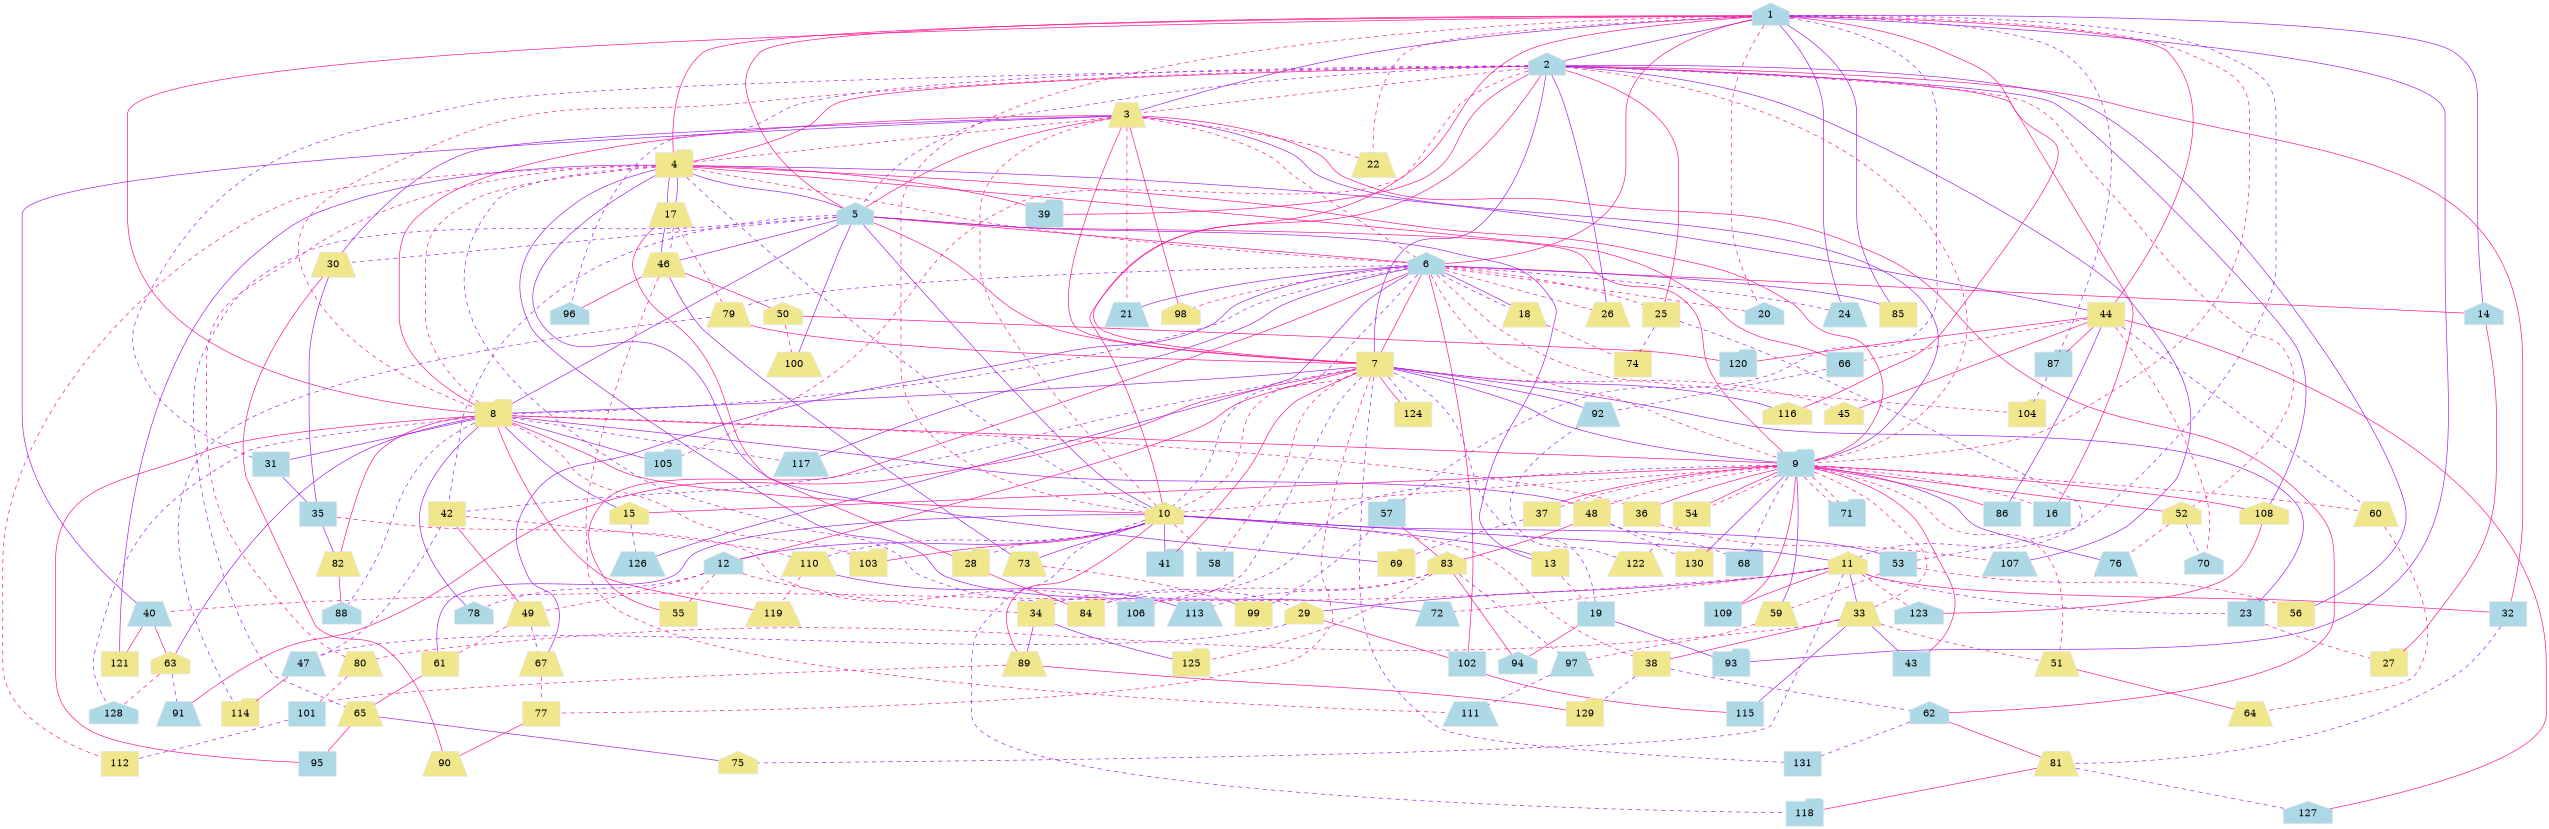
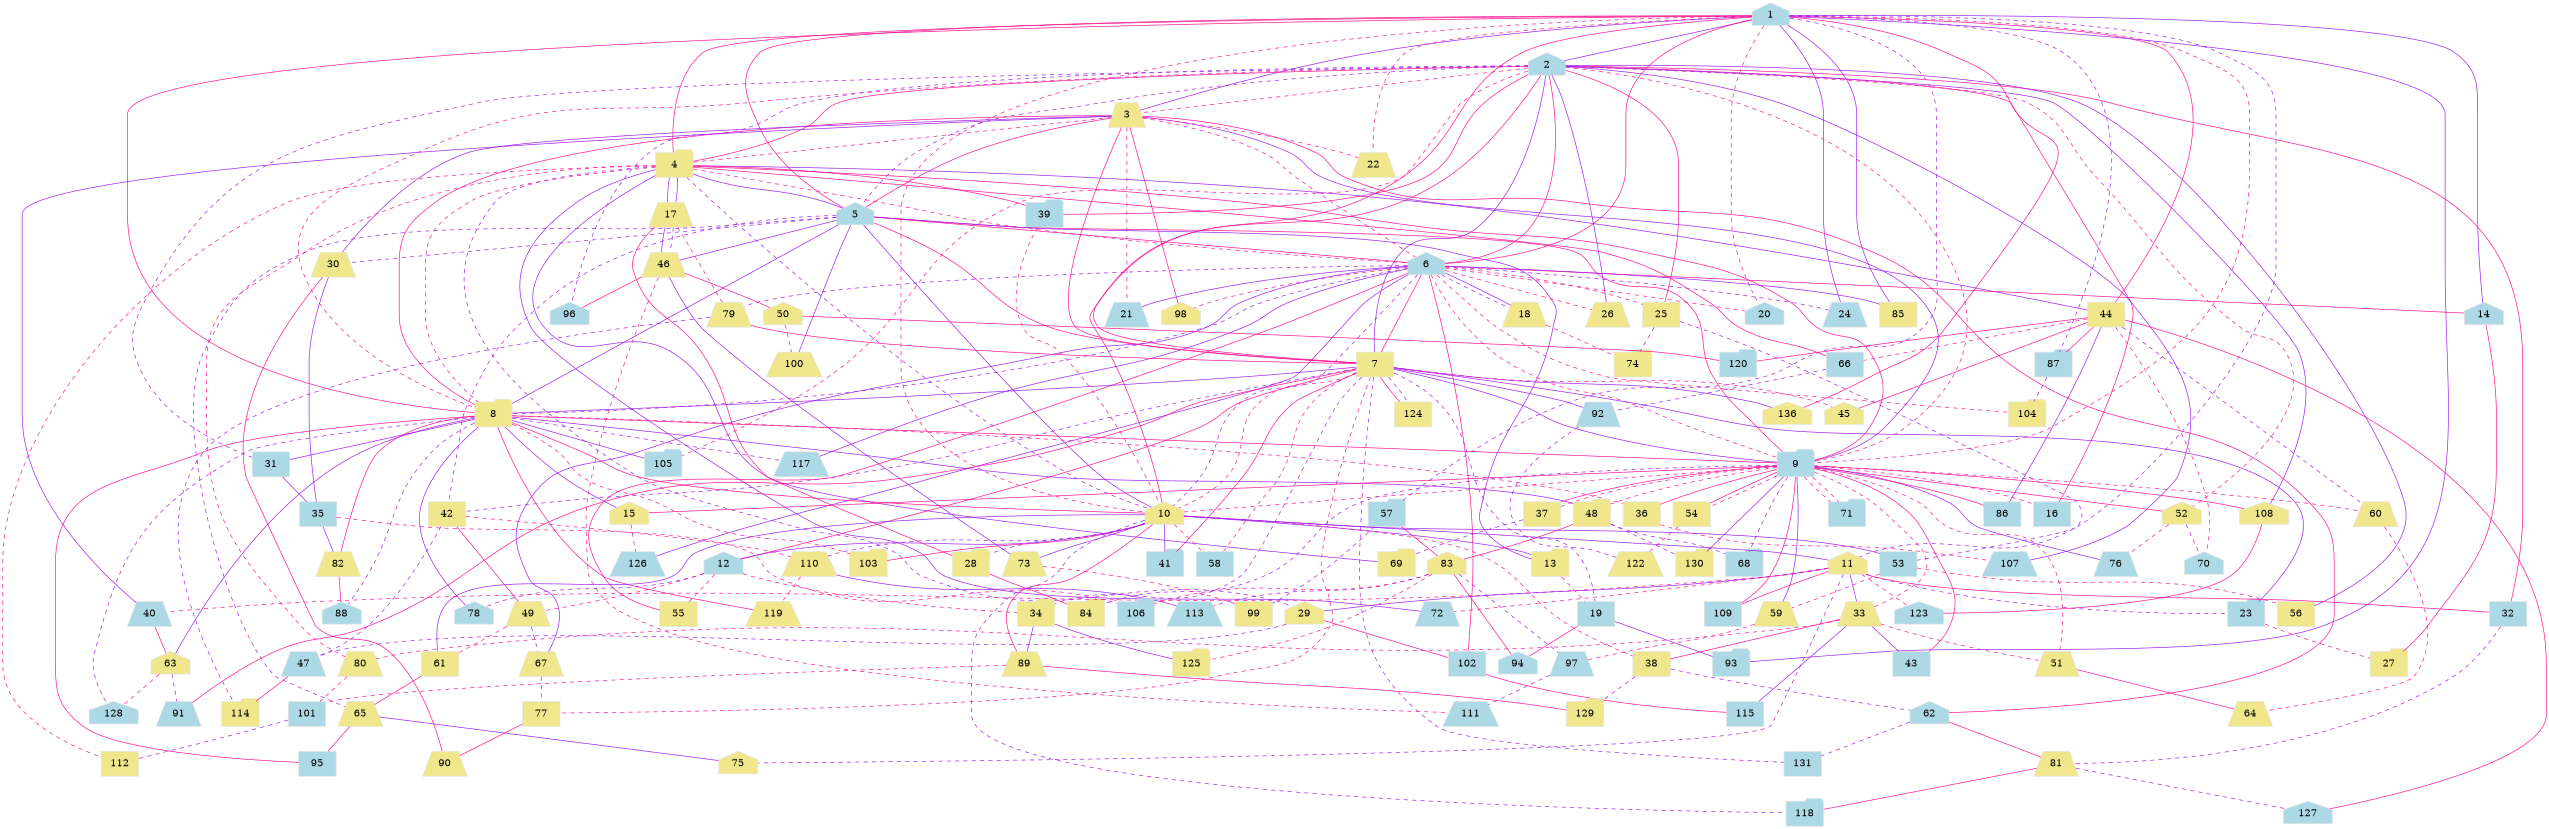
edge "2" -- "6": added
edge "3" -- "10": now "39" -- "10"
node "116": label "116" -> "136"
node "121": removed
